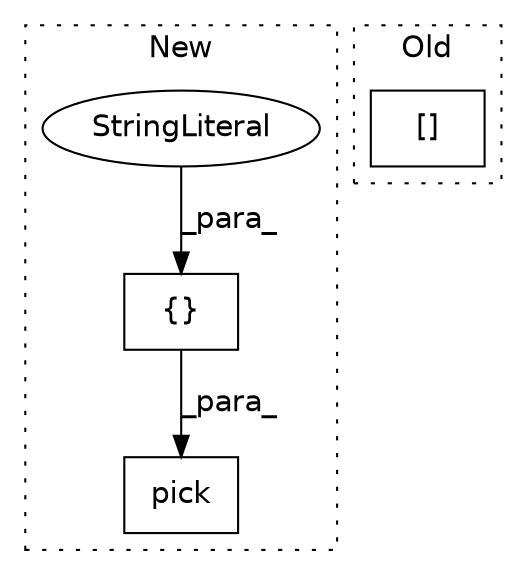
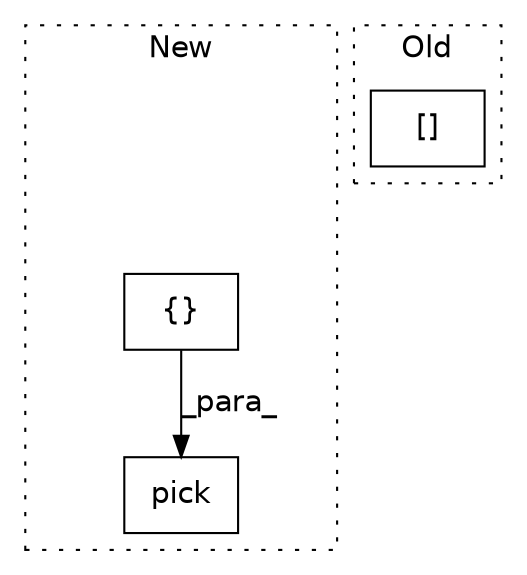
node "StringLiteral": removed
